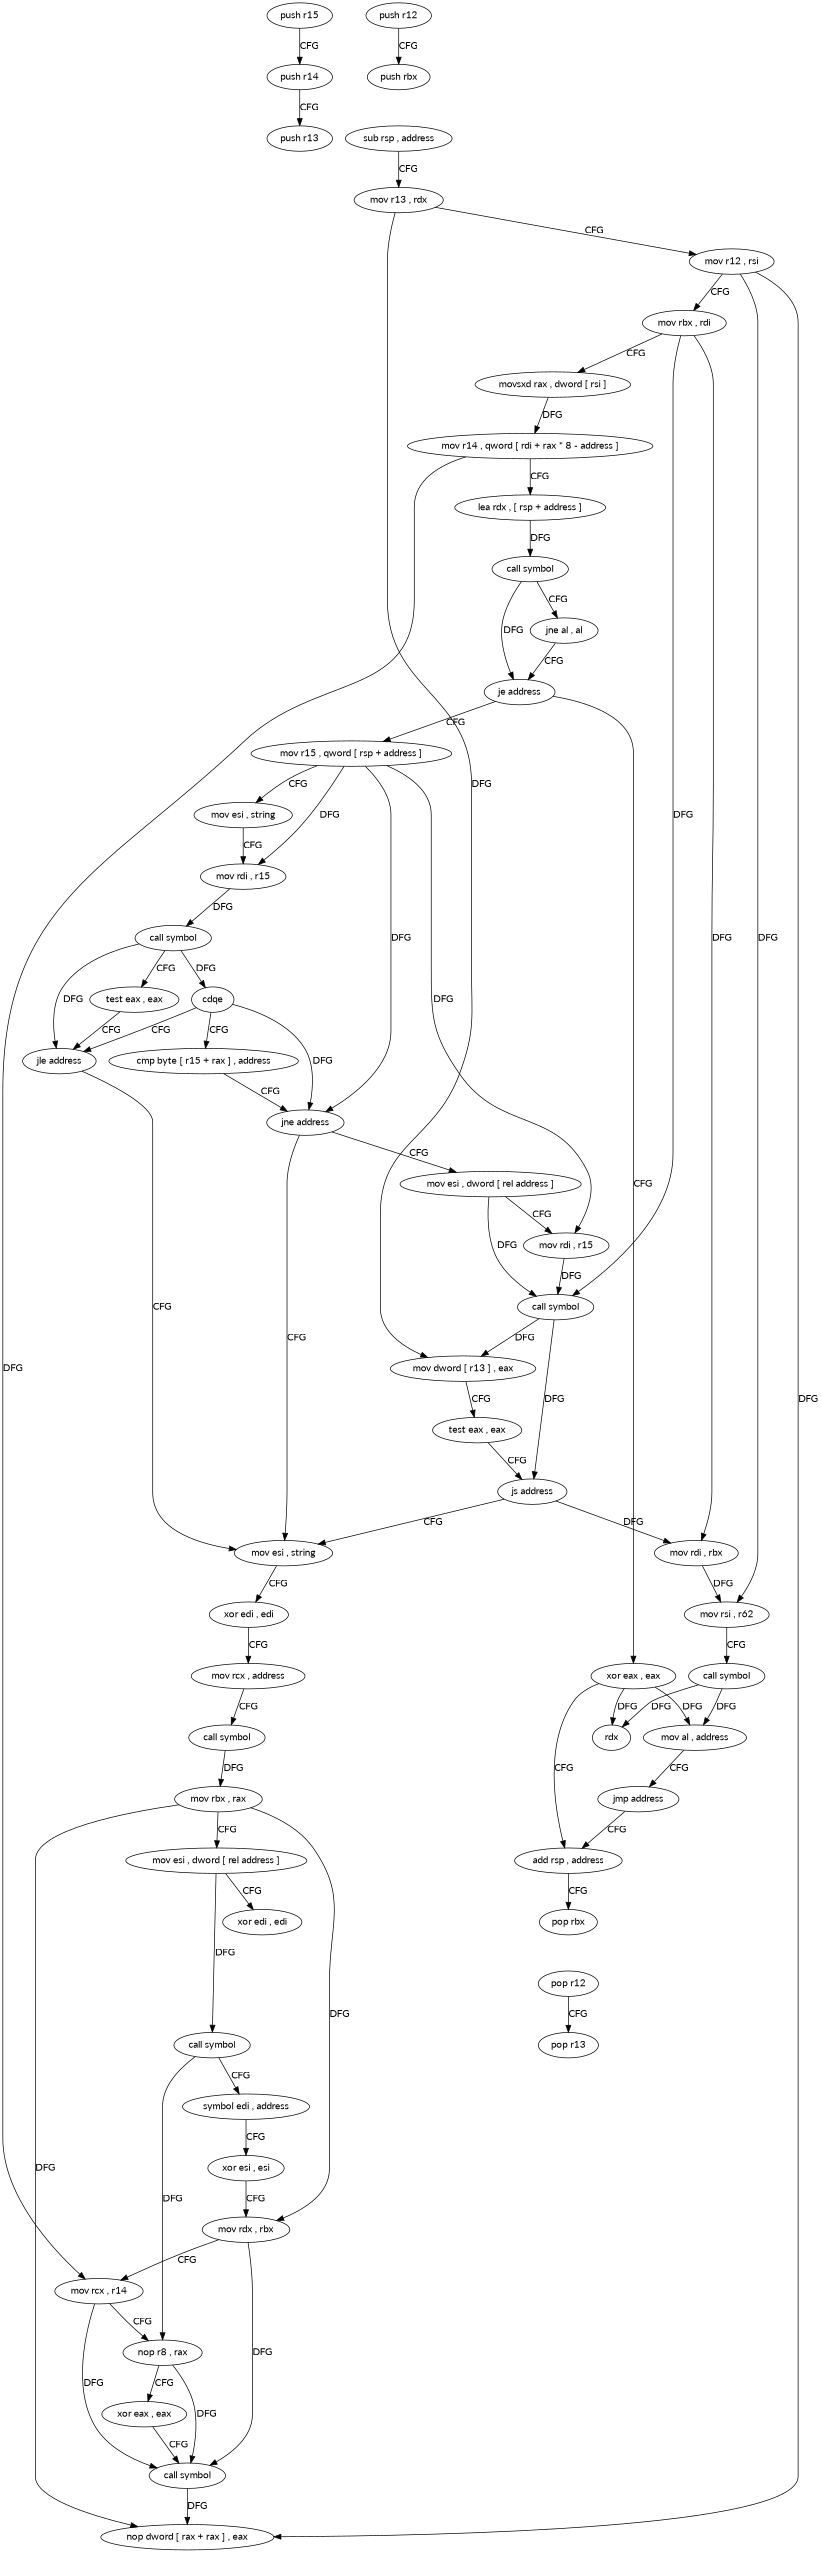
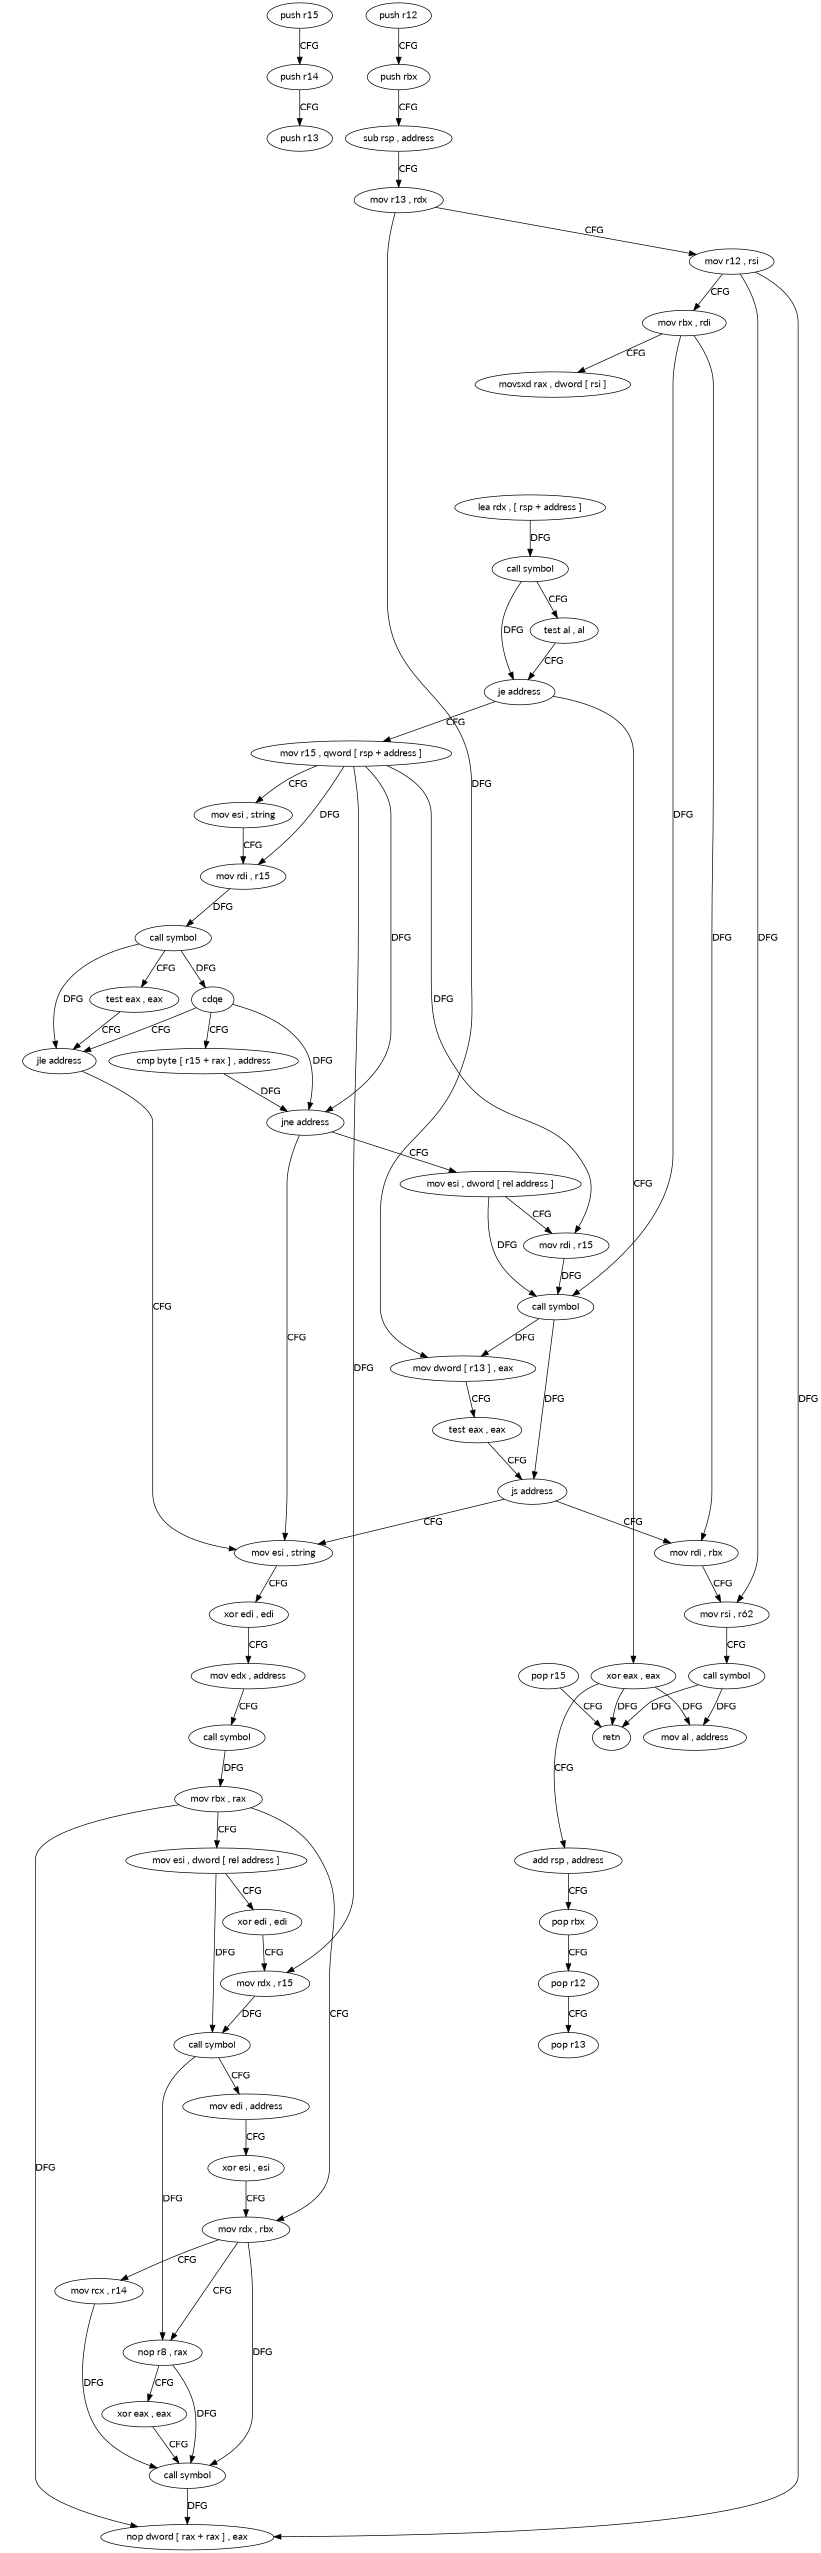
edge "push rbx" -> "sub rsp , address": added, label "CFG"
node "mov r14 , qword [ rdi + rax * 8 - address ]": removed
node "jne al , al": label "jne al , al" -> "test al , al"
edge "cmp byte [ r15 + rax ] , address" -> "jne address": label "CFG" -> "DFG"
edge "js address" -> "mov rdi , rbx": label "DFG" -> "CFG"
edge "mov rdi , rbx" -> "mov rsi , r62": label "DFG" -> "CFG"
node "mov rcx , address": label "mov rcx , address" -> "mov edx , address"
node "pop r15": added
node "rdx": label "rdx" -> "retn"
node "jmp address": removed
edge "pop rbx" -> "pop r12": added, label "CFG"
node "mov rdx , r15": added
edge "mov rbx , rax" -> "mov rdx , rbx": label "DFG" -> "CFG"
node "symbol edi , address": label "symbol edi , address" -> "mov edi , address"
edge "mov rcx , r14" -> "nop r8 , rax": now "mov rdx , rbx" -> "nop r8 , rax"
